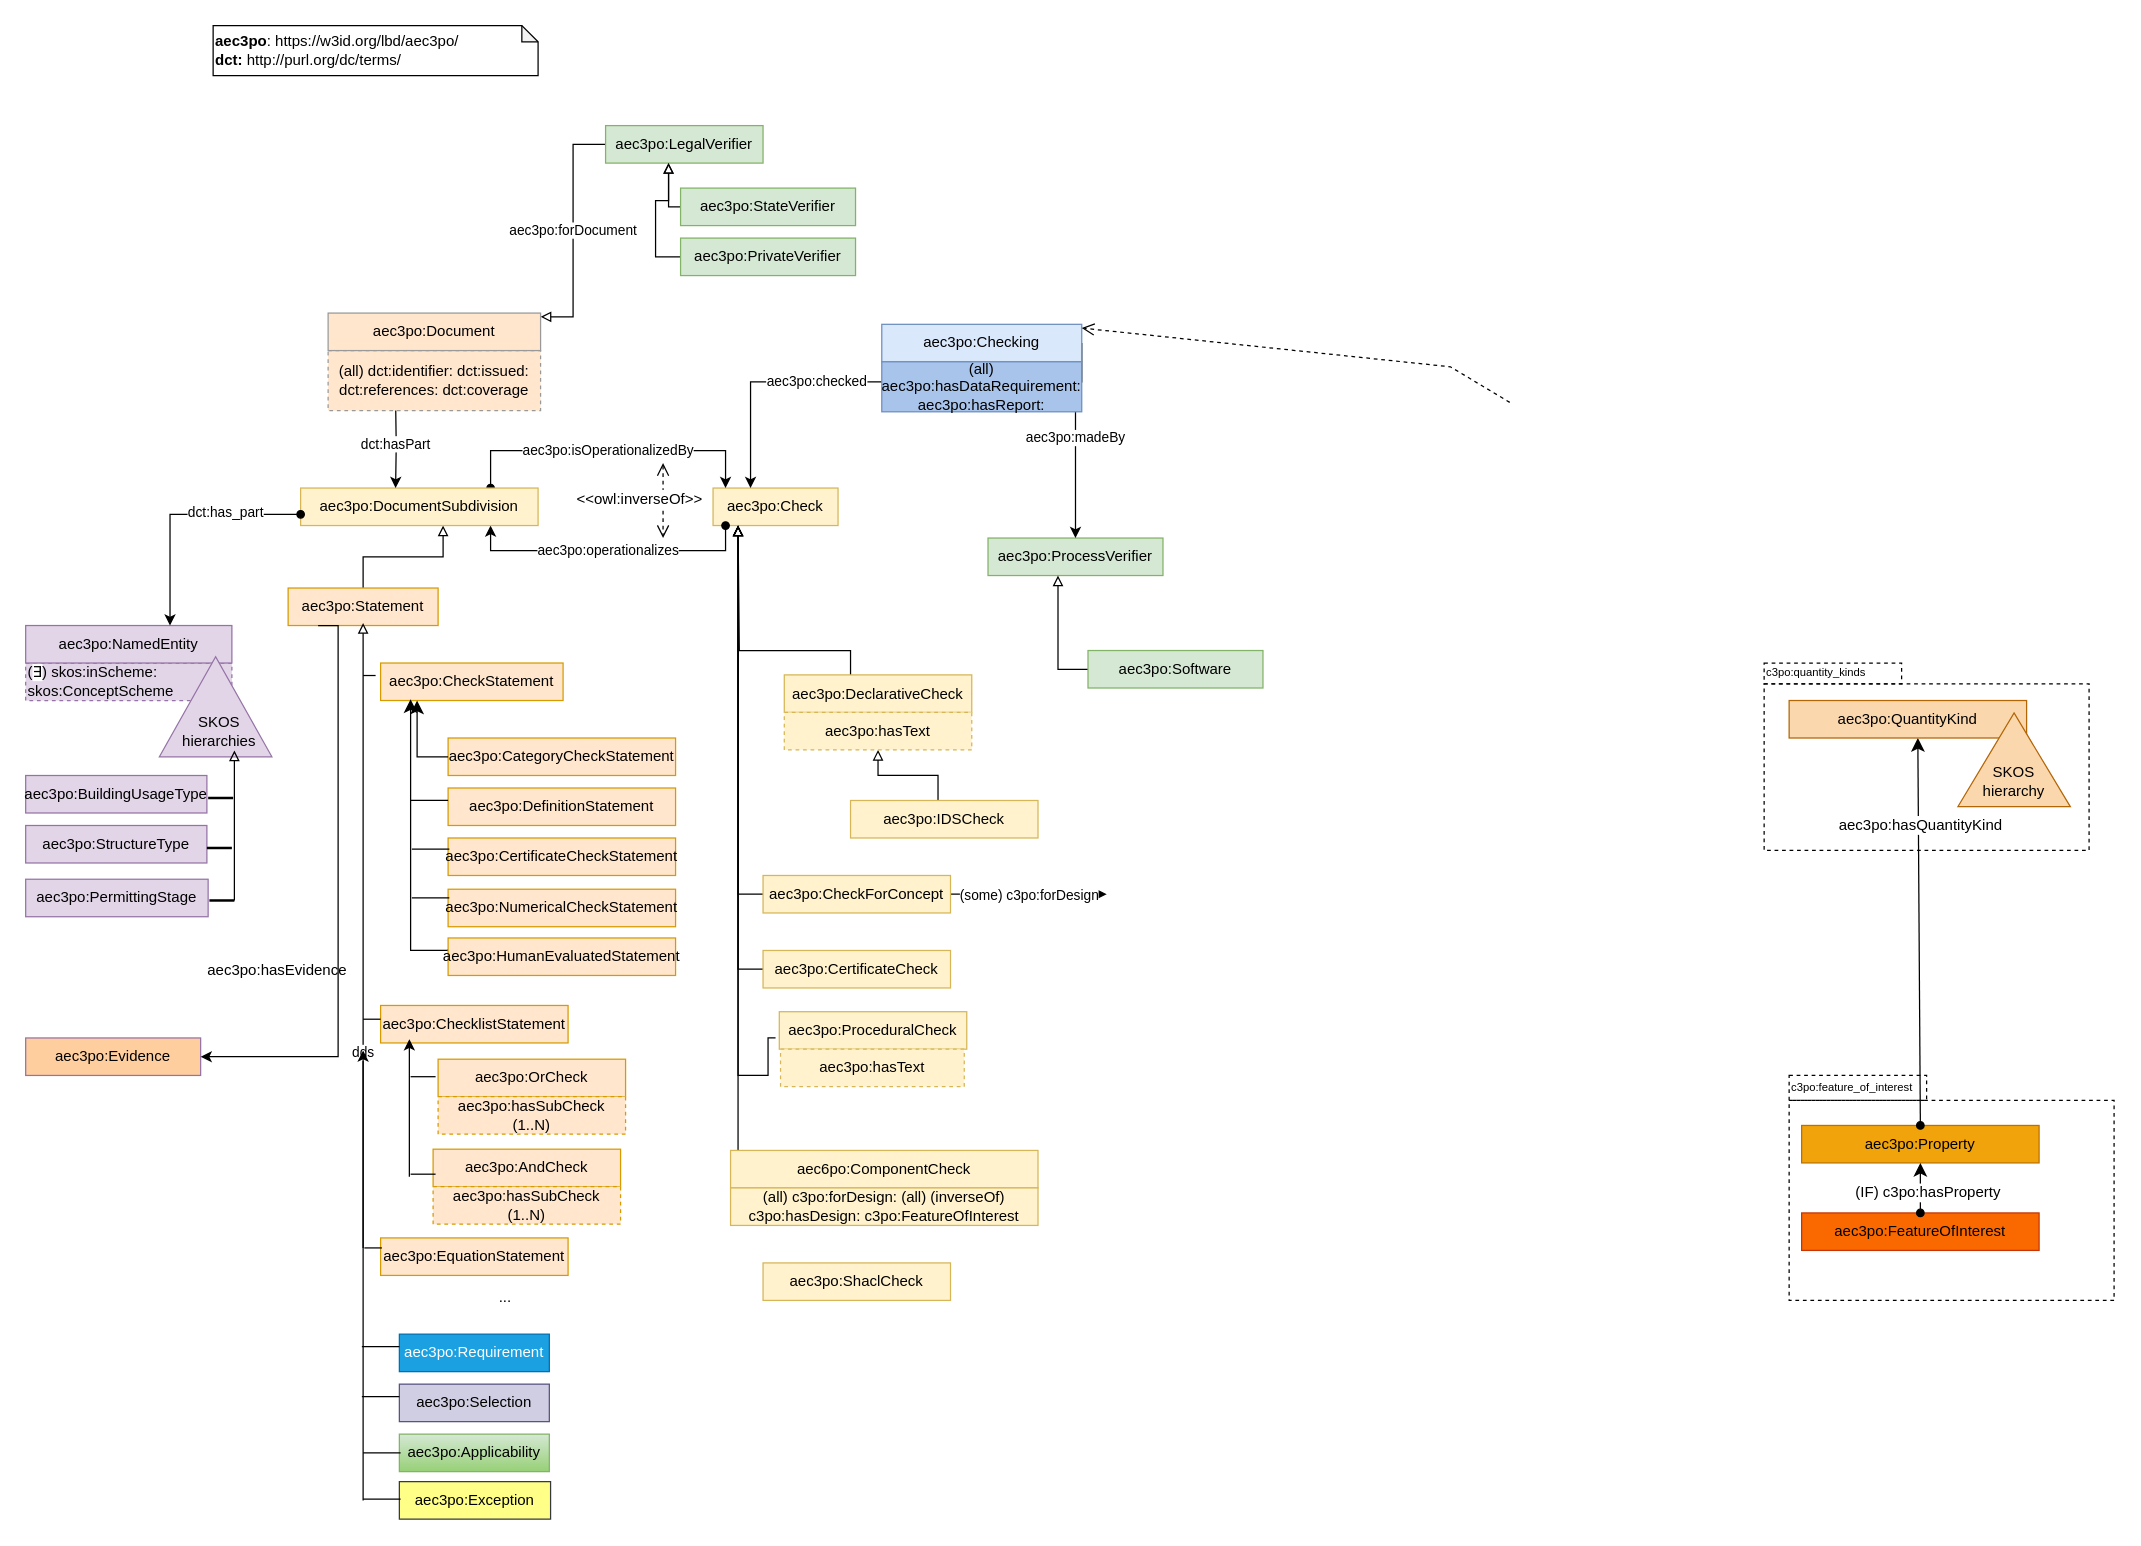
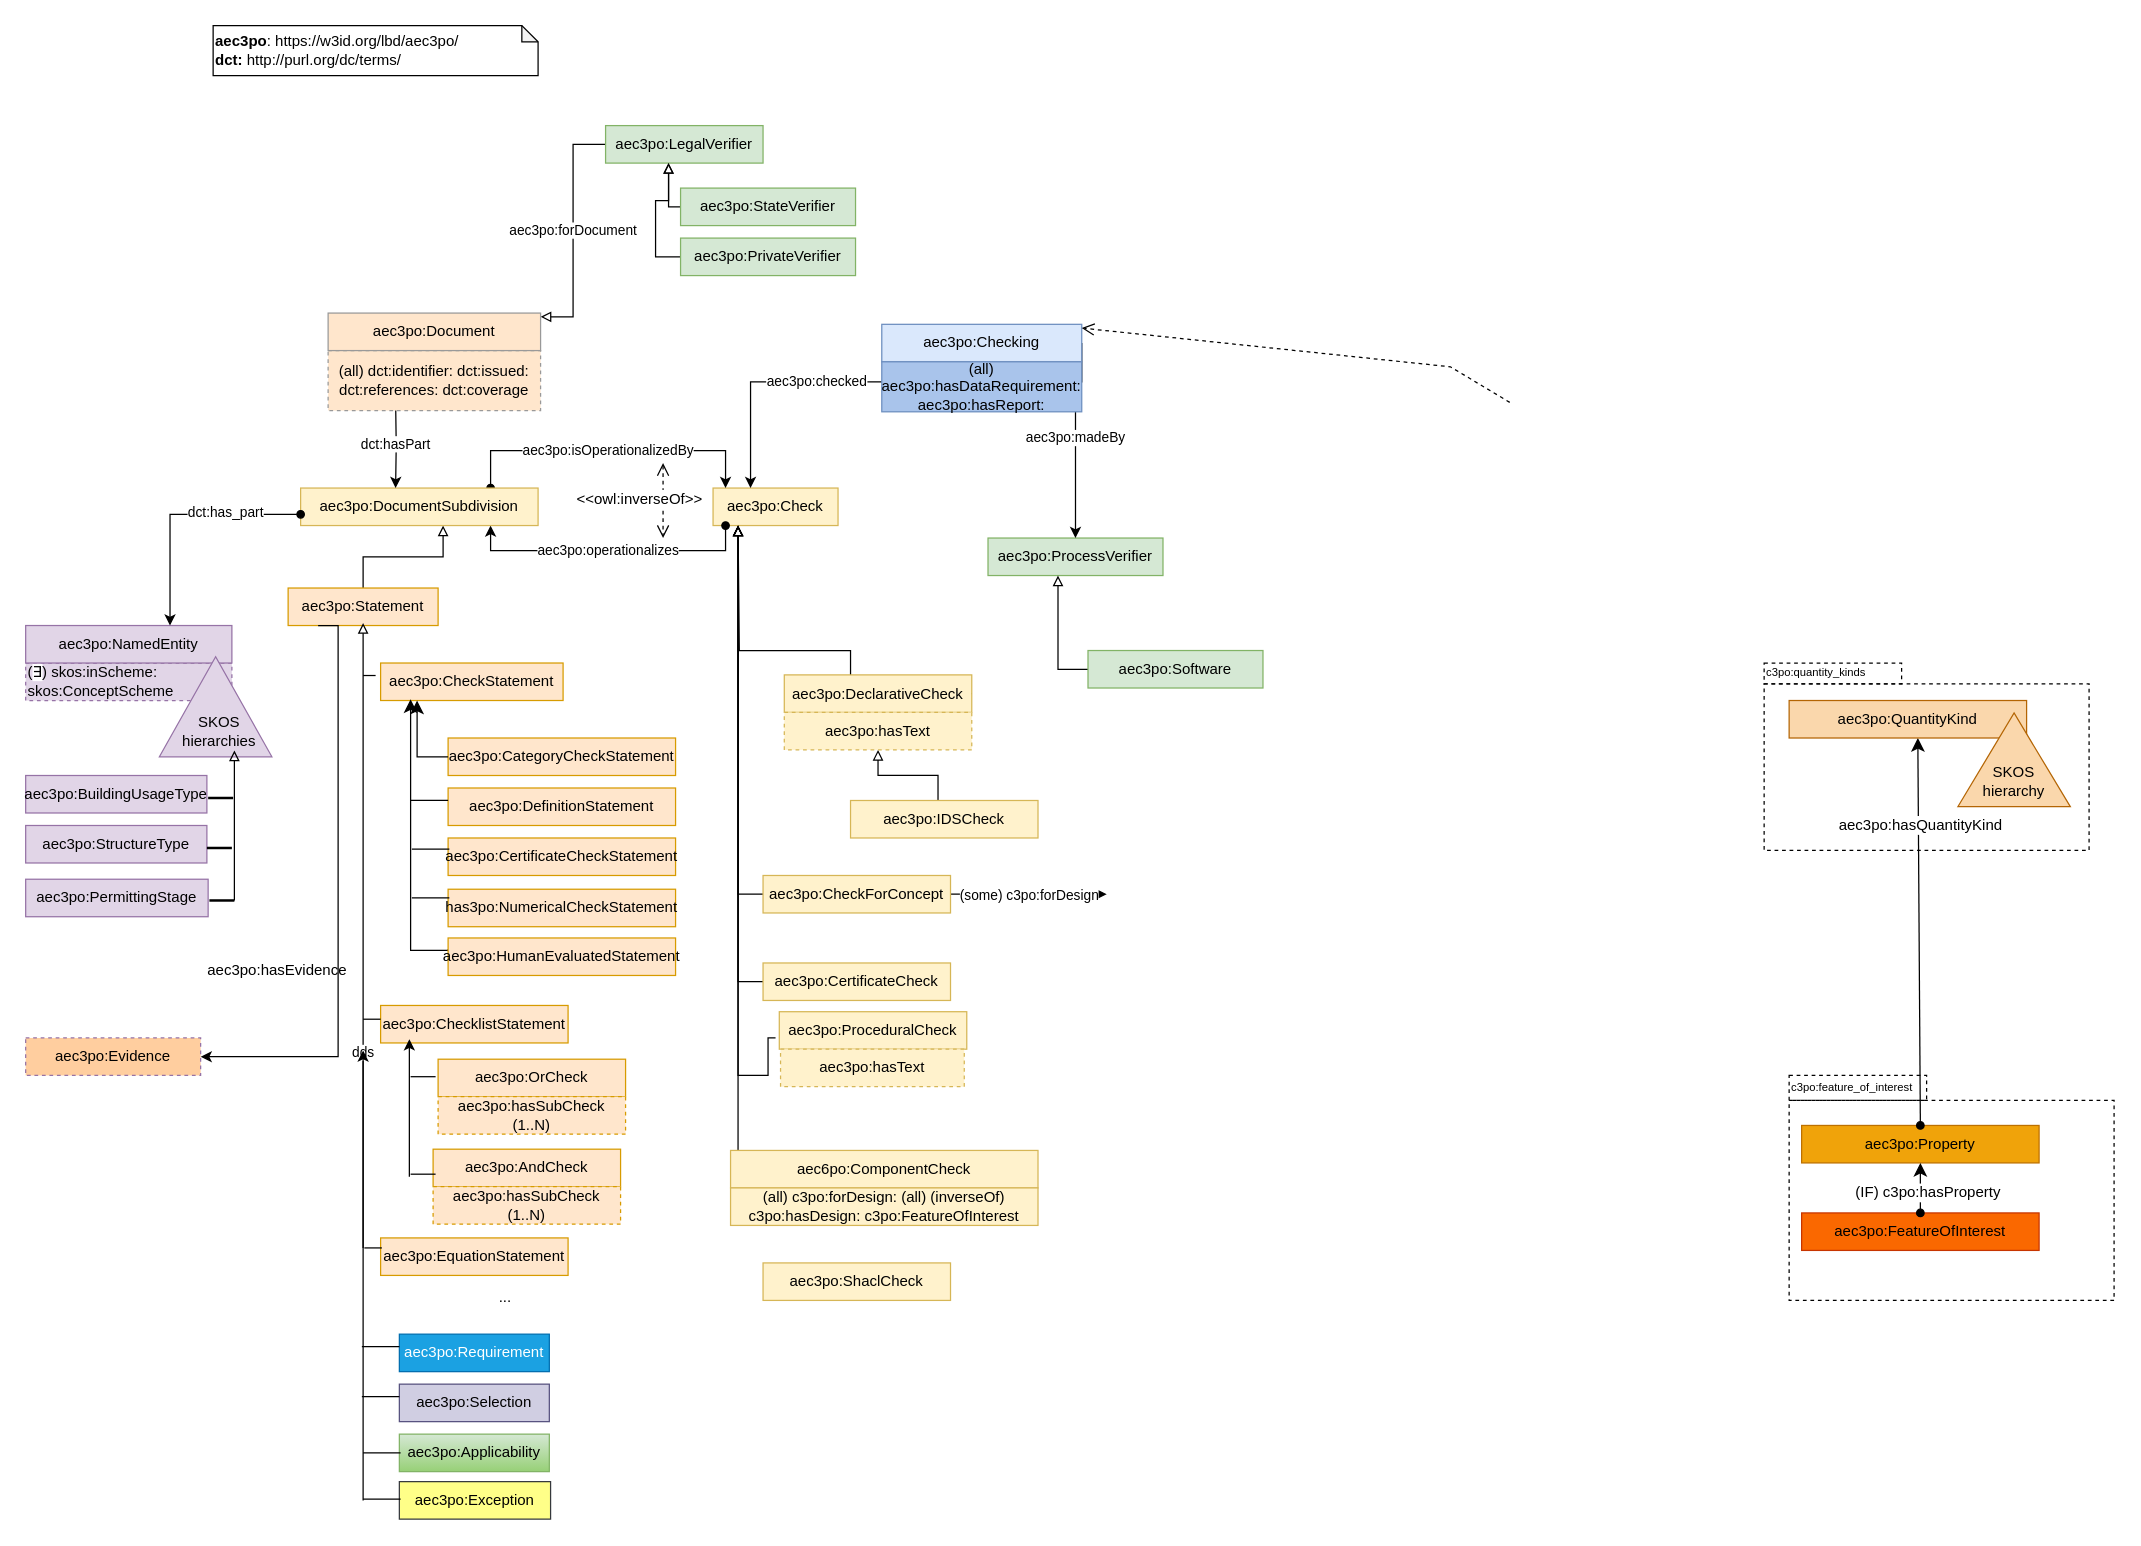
node "aec3po:NumericalCheckStatement": label "aec3po:NumericalCheckStatement" -> "has3po:NumericalCheckStatement"
node "aec3po:CertificateCheck": moved (857, 969) -> (857, 982)
node "aec3po:Evidence": style solid -> dashed
